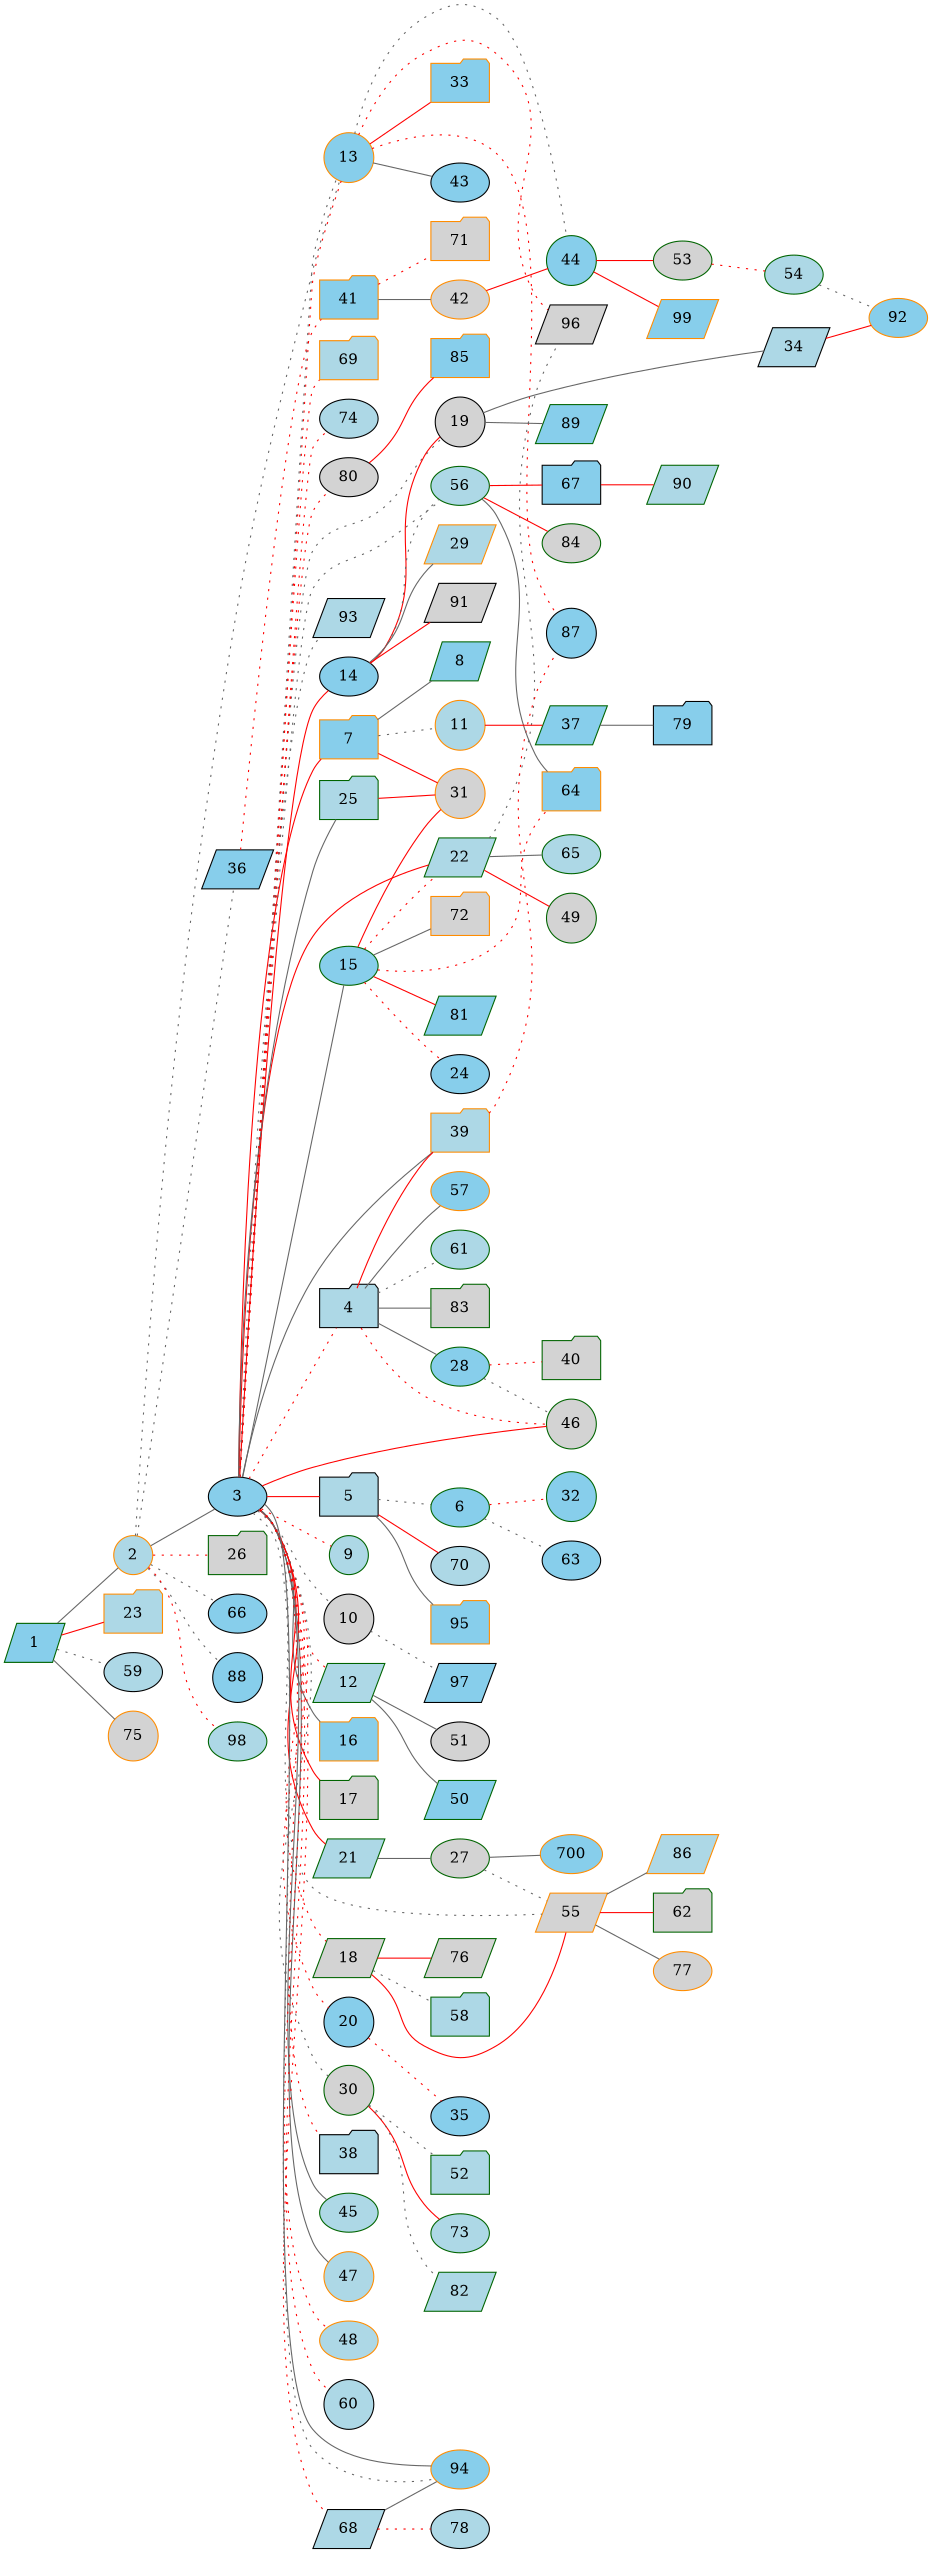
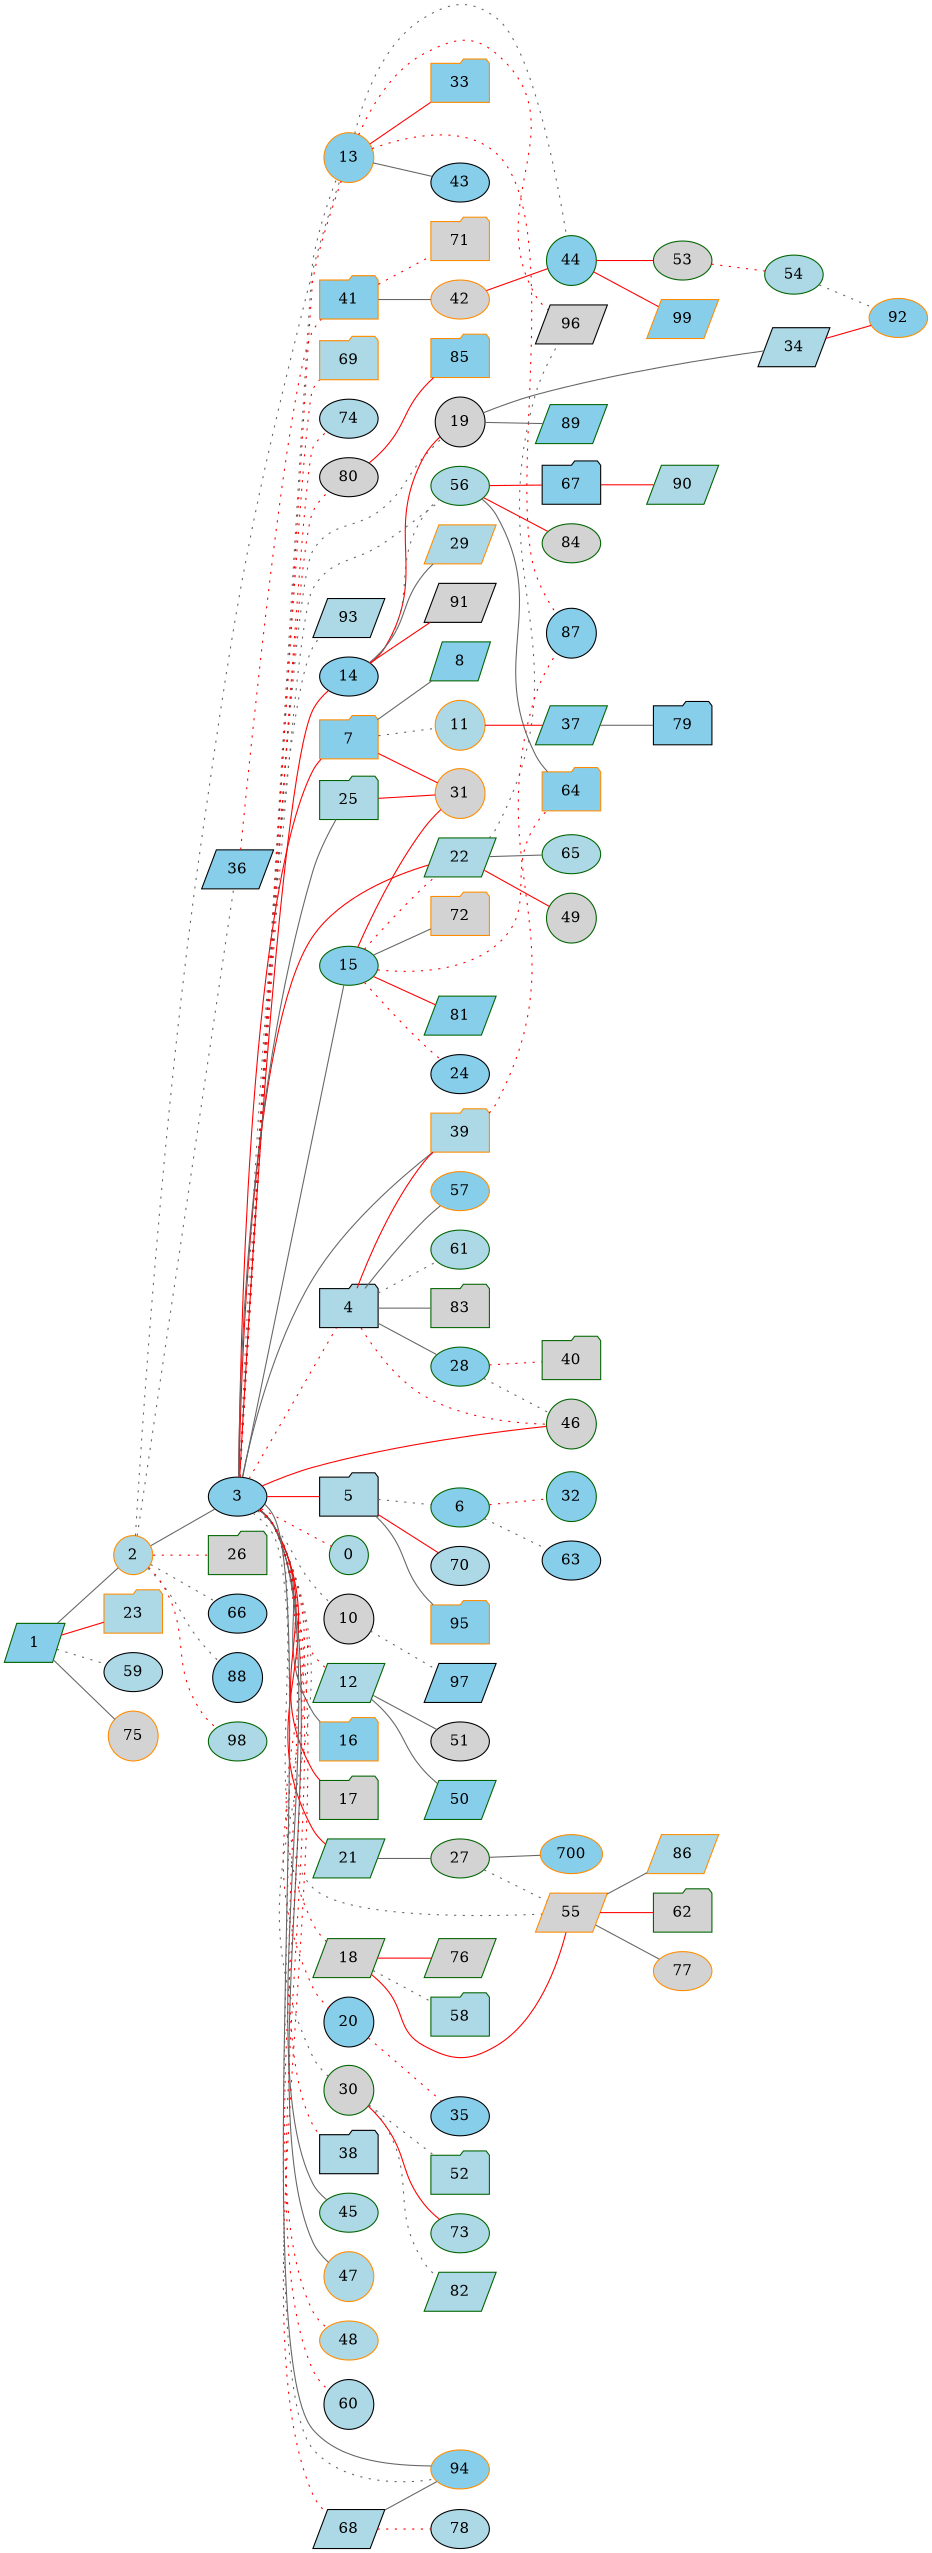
node "9": label "9" -> "0"
